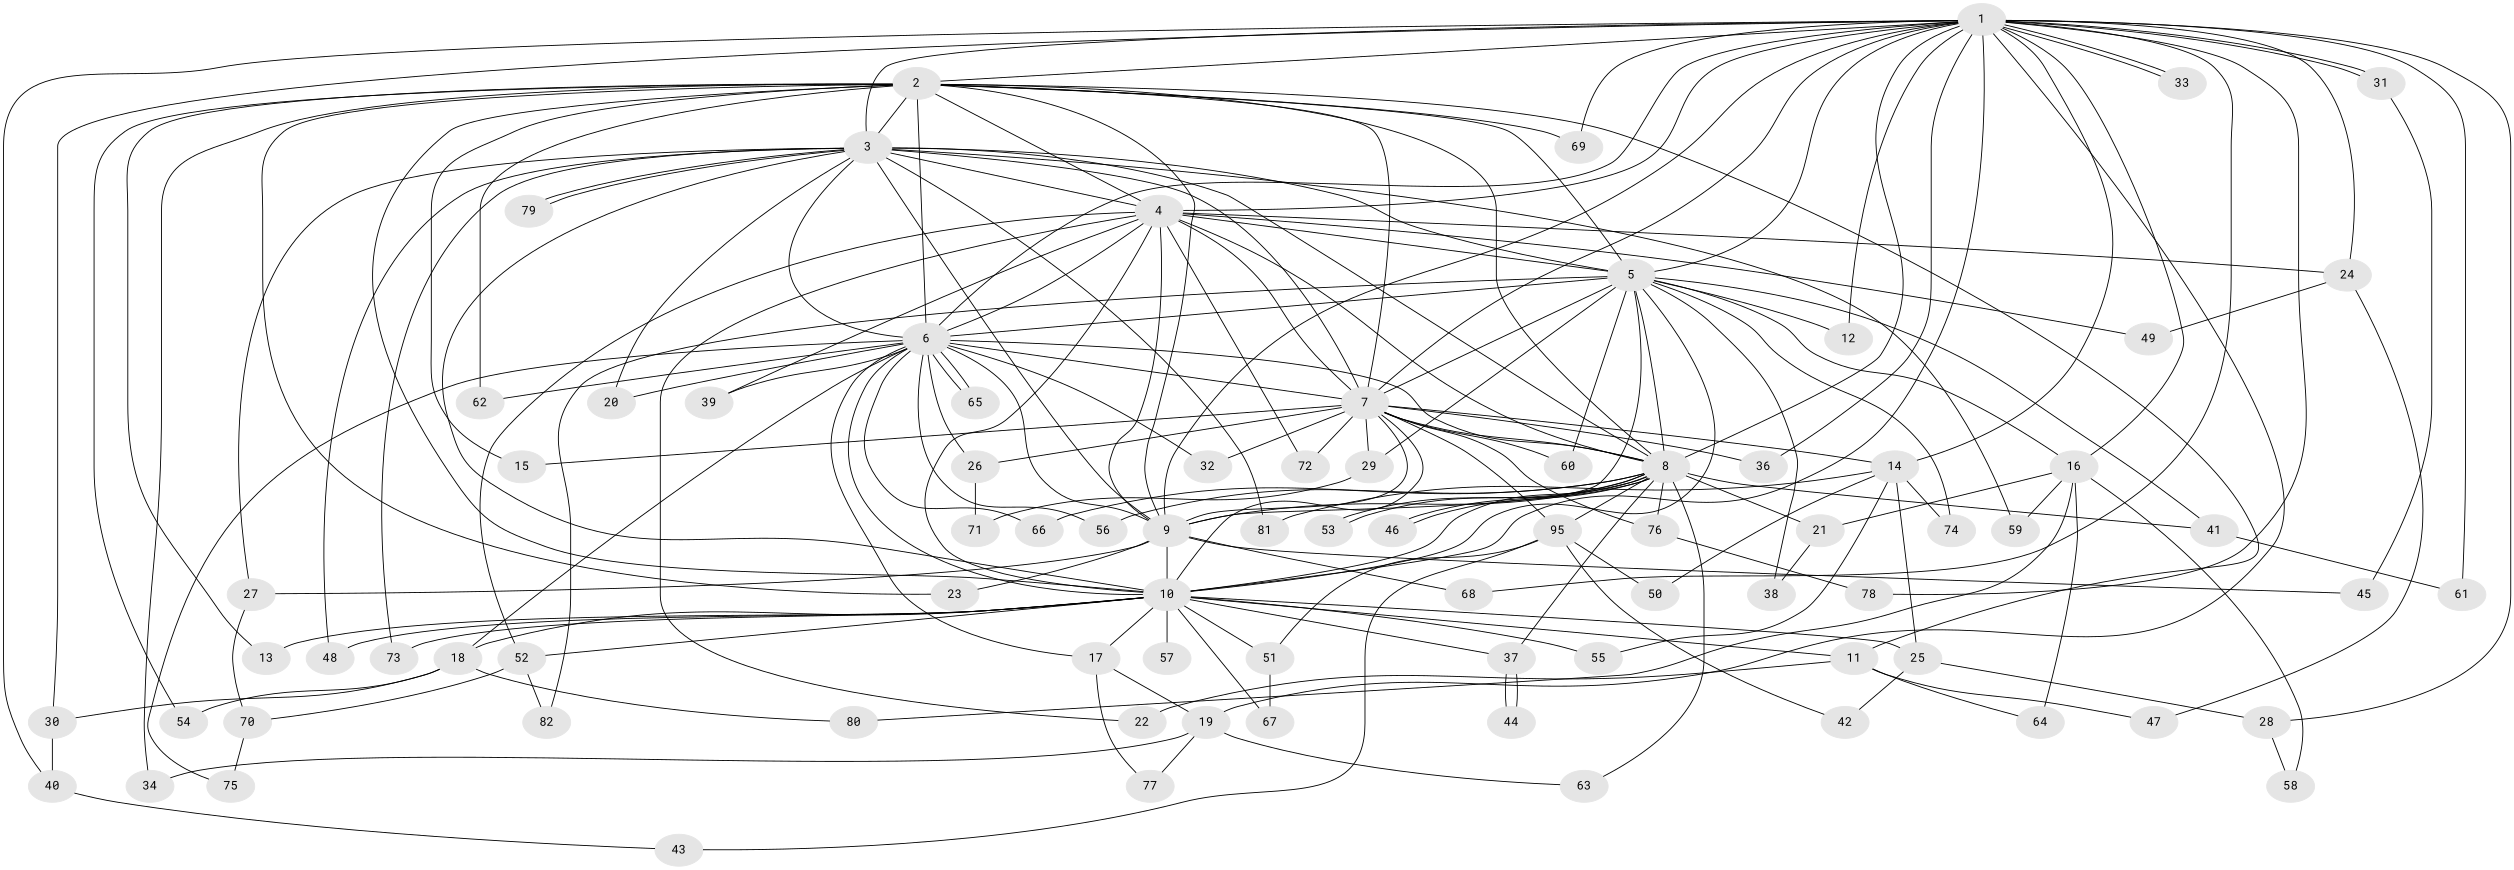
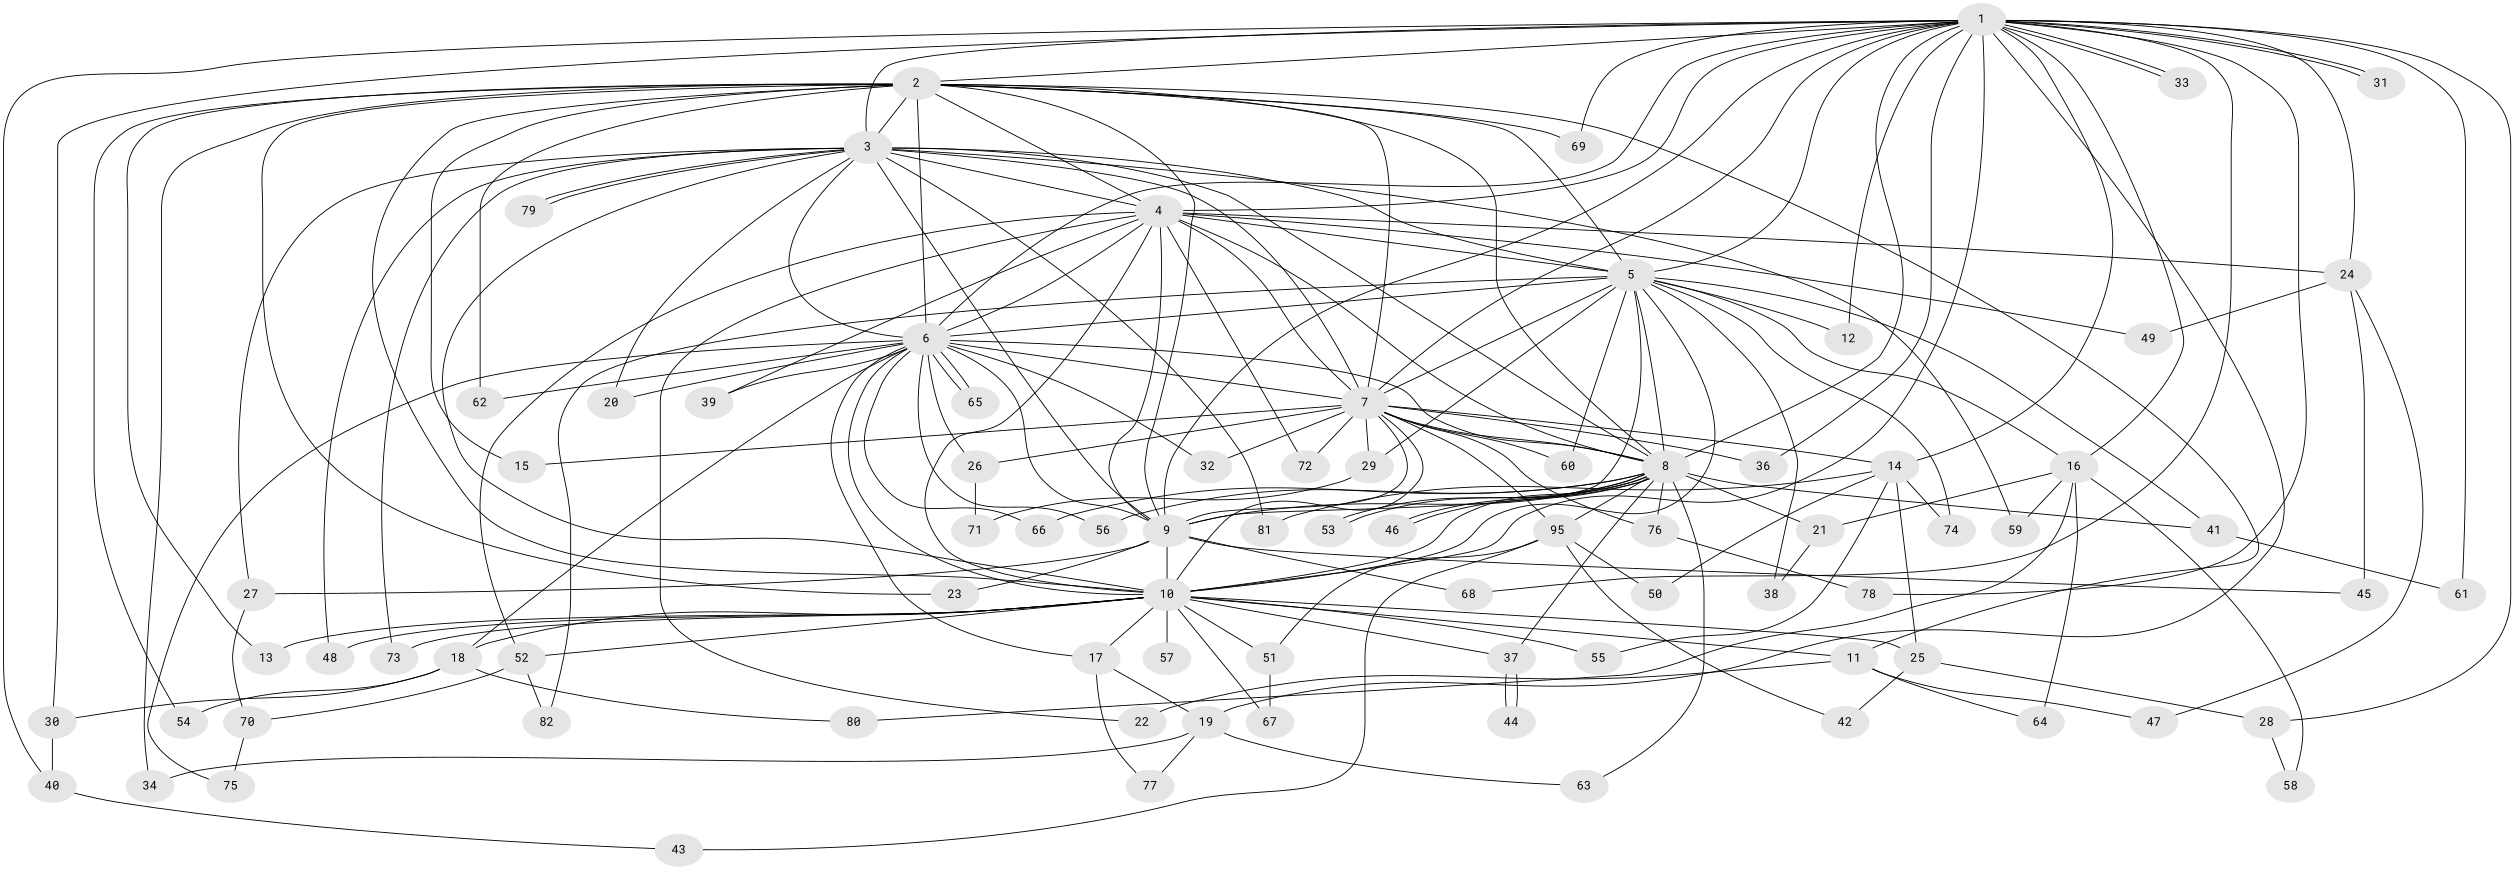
edge "31" -- "45": now "24" -- "45"
